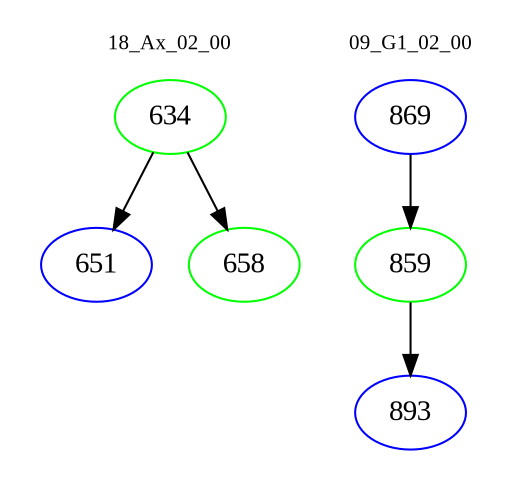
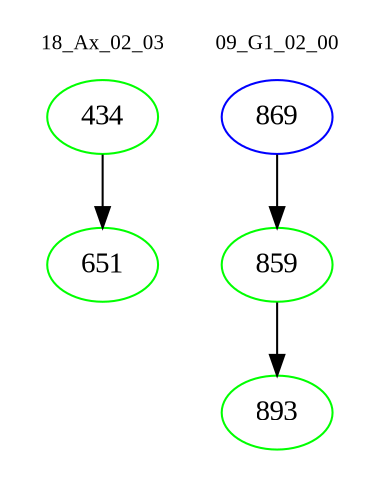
cluster "18_Ax_02_00": label "18_Ax_02_00" -> "18_Ax_02_03"
node "634": label "634" -> "434"
node "651": color blue -> green
node "658": removed
node "893": color blue -> green
